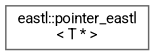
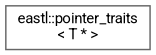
node "eastl::pointer_eastl < T * >": label "eastl::pointer_eastl < T * >" -> "eastl::pointer_traits < T * >"
